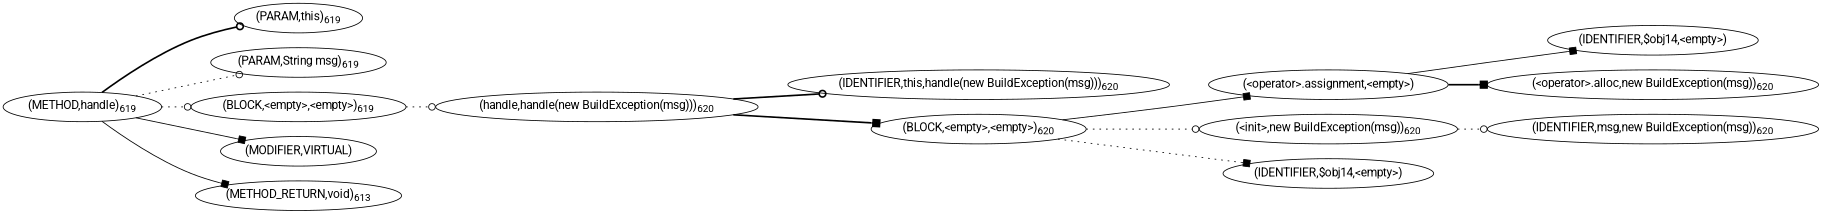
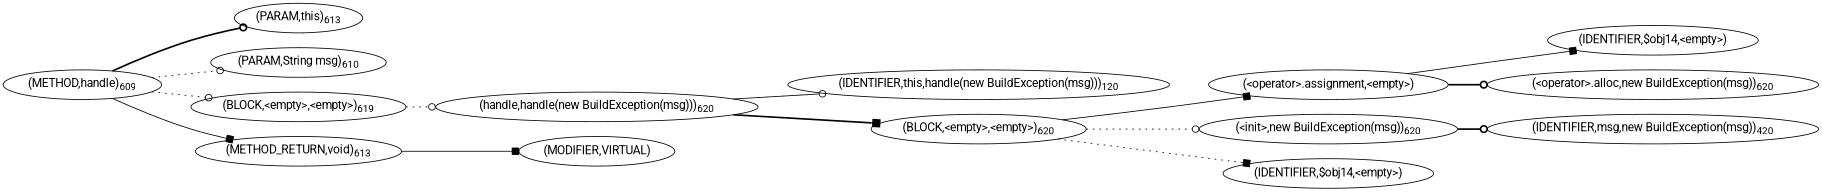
node "(PARAM,this)": text "619" -> "613"
node "(PARAM,String msg)": text "619" -> "610"
node "(IDENTIFIER,this,handle(new BuildException(msg)))": text "620" -> "120"
edge "(<operator>.assignment,<empty>)" -> "(<operator>.alloc,new BuildException(msg))": arrowhead box -> odot
edge "(handle,handle(new BuildException(msg)))" -> "(IDENTIFIER,this,handle(new BuildException(msg)))": style bold -> solid
node "(METHOD,handle)": text "619" -> "609"
edge "(METHOD,handle)" -> "(MODIFIER,VIRTUAL)": now "(METHOD_RETURN,void)" -> "(MODIFIER,VIRTUAL)"
node "(IDENTIFIER,msg,new BuildException(msg))": text "620" -> "420"
edge "(<init>,new BuildException(msg))" -> "(IDENTIFIER,msg,new BuildException(msg))": style dotted -> bold
